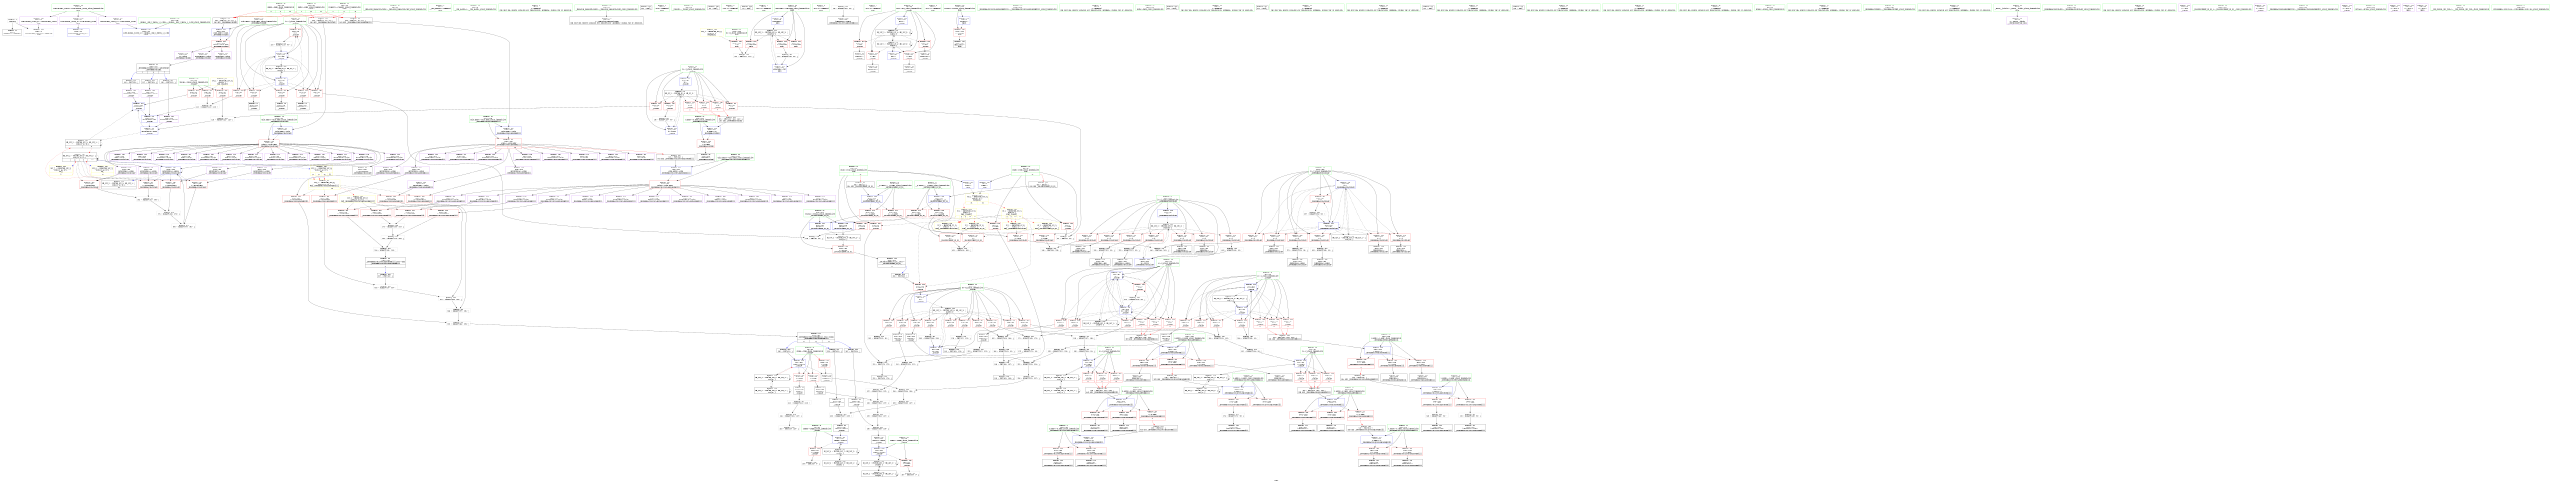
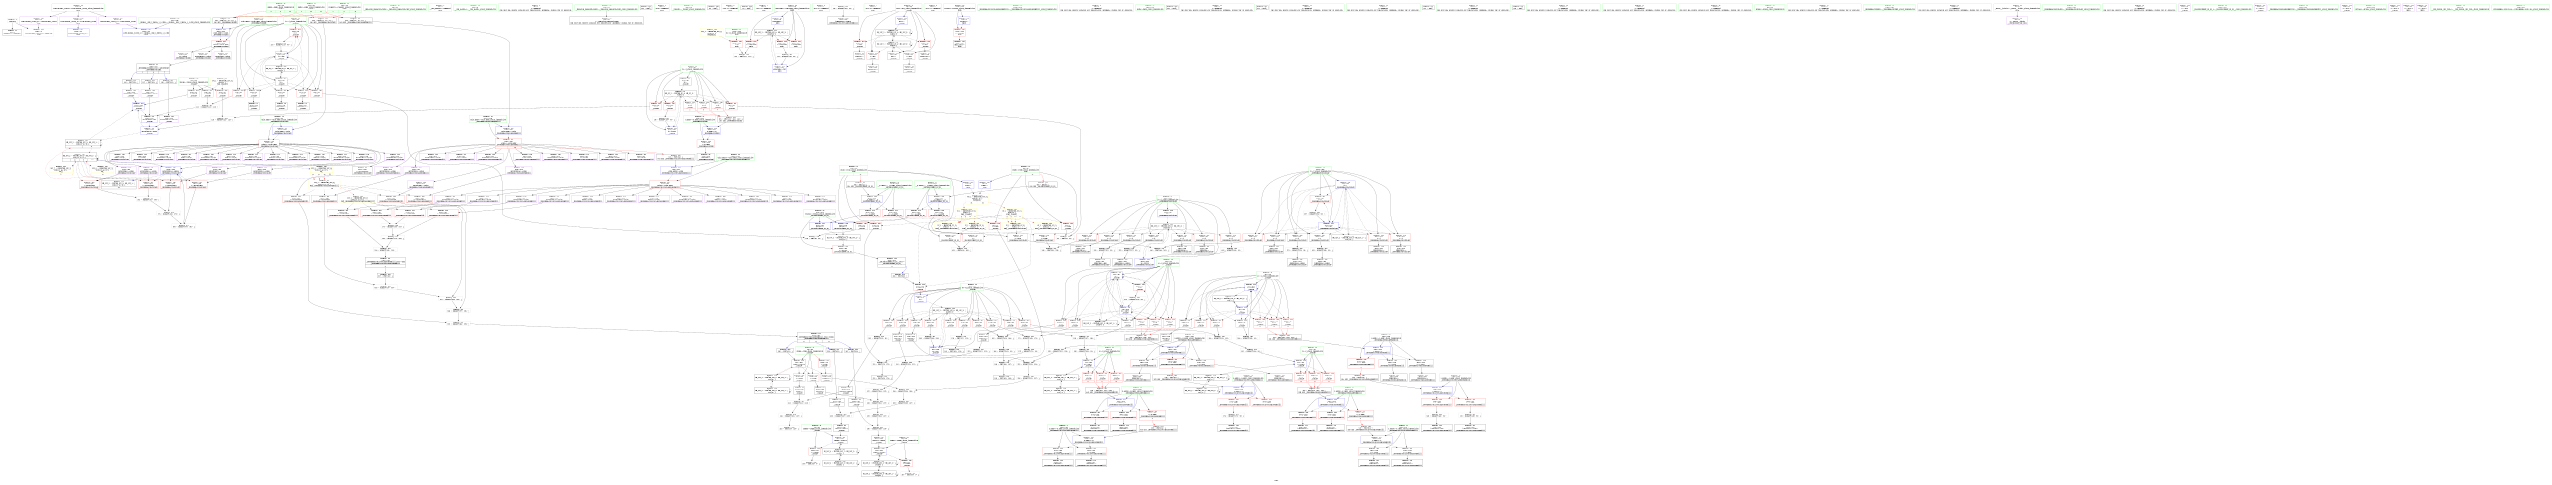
node "NodeID: 84": added
